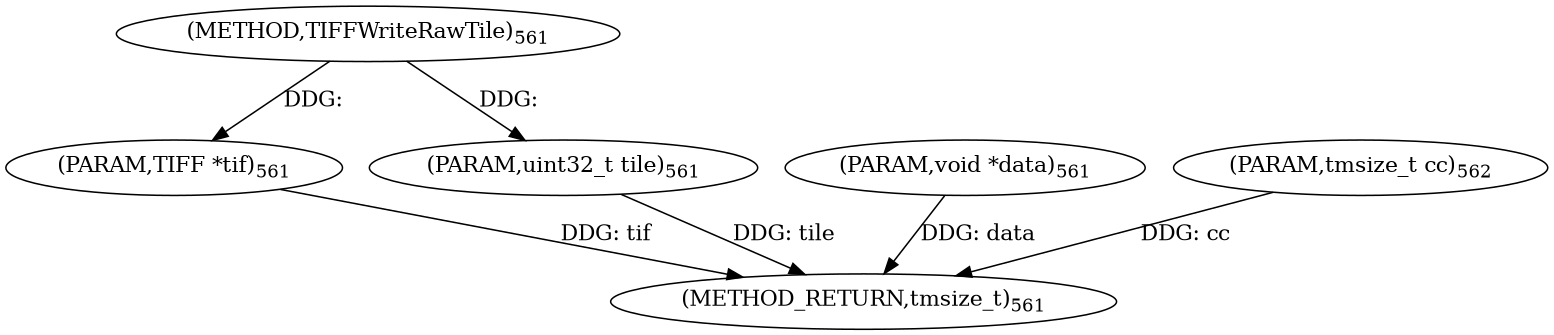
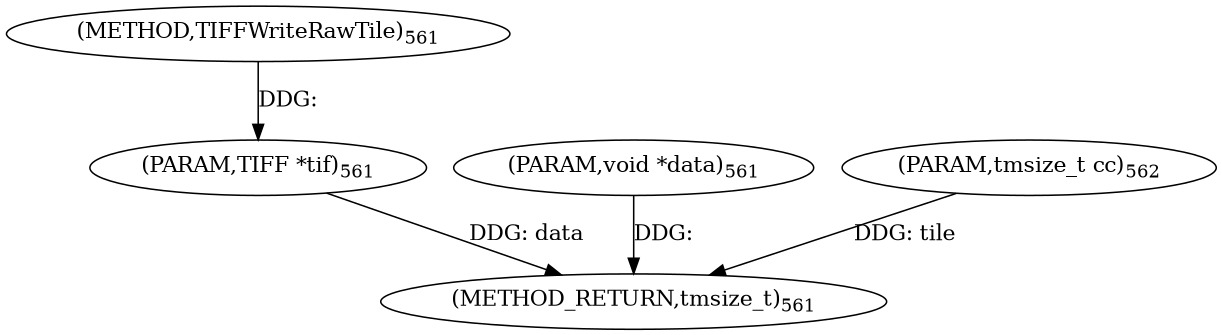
node "(PARAM,uint32_t tile)": removed
edge "(PARAM,TIFF *tif)" -> "(METHOD_RETURN,tmsize_t)": label "DDG: tif" -> "DDG: data"
edge "(PARAM,void *data)" -> "(METHOD_RETURN,tmsize_t)": label "DDG: data" -> "DDG: "
edge "(PARAM,tmsize_t cc)" -> "(METHOD_RETURN,tmsize_t)": label "DDG: cc" -> "DDG: tile"
